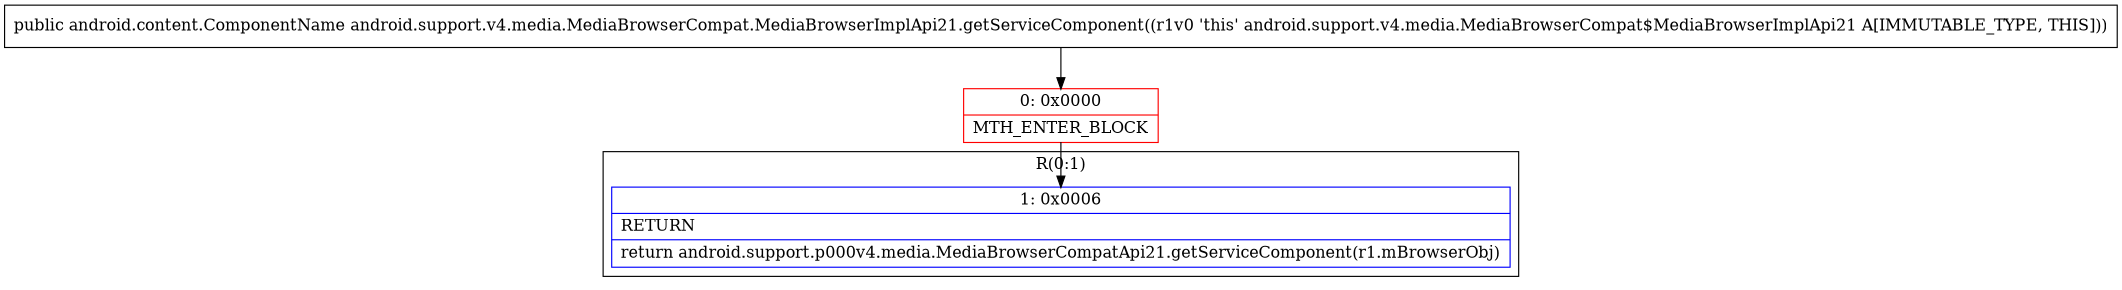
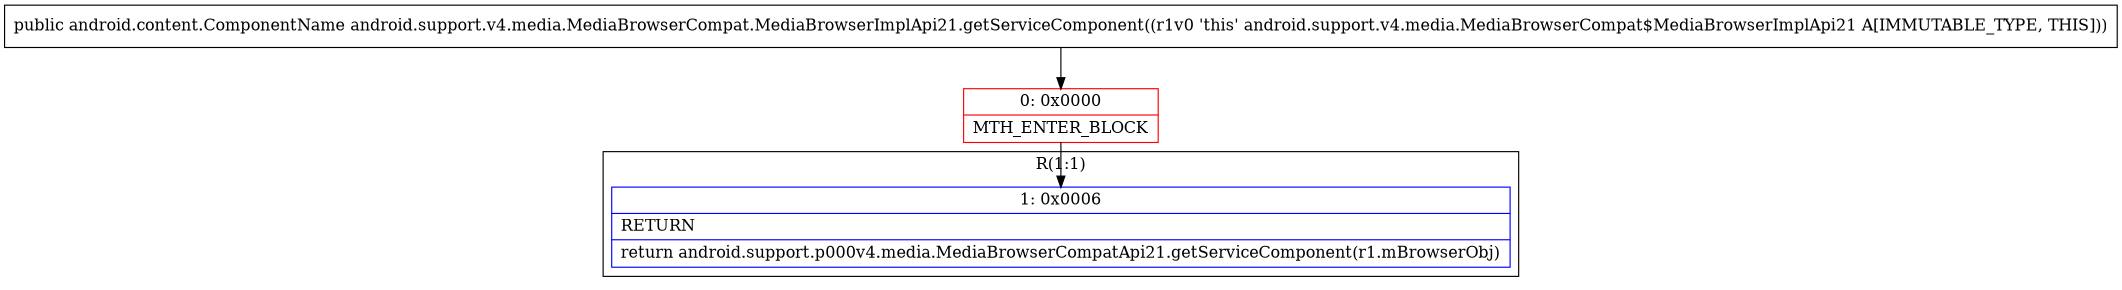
cluster "R(0:1)": label "R(0:1)" -> "R(1:1)"
